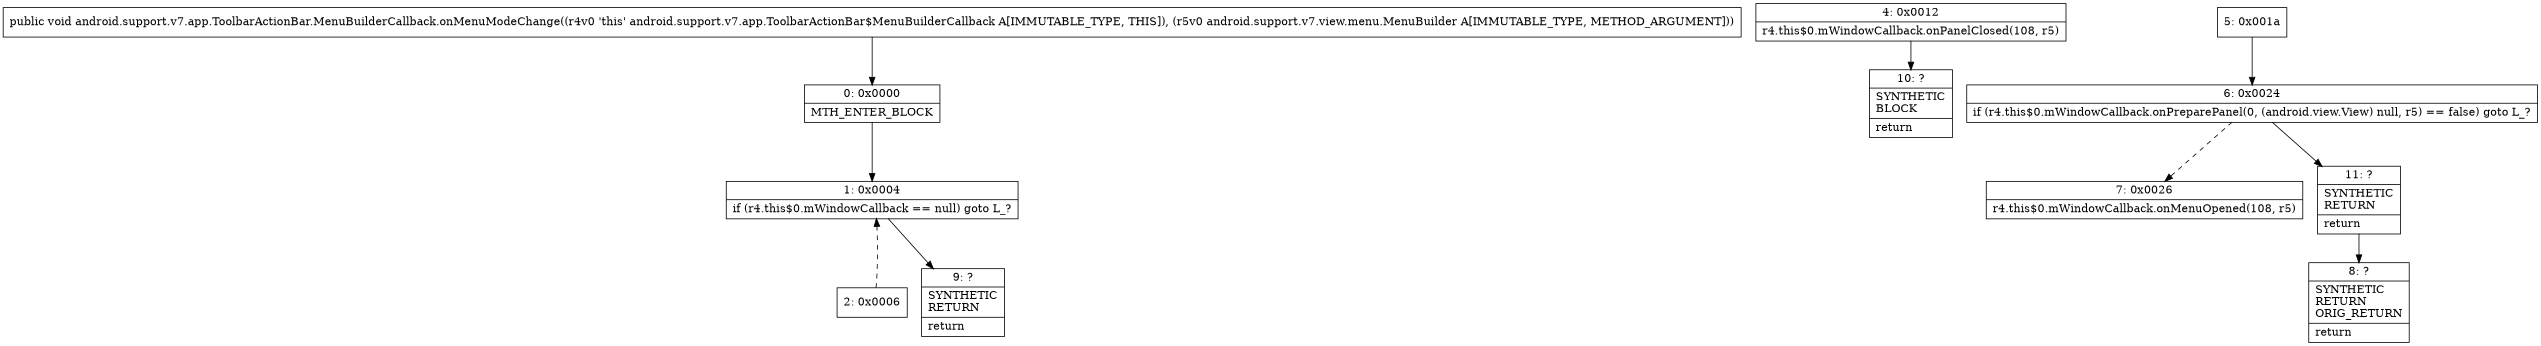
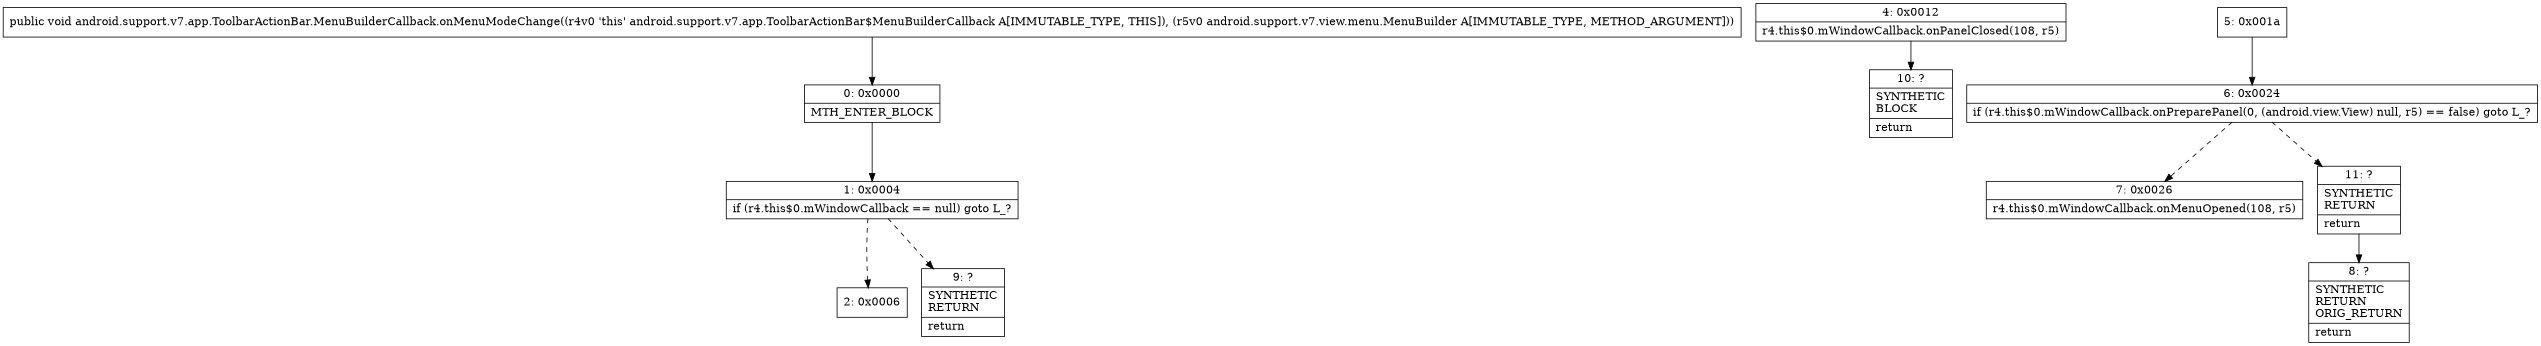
edge "6: 0x0024" -> "11: ?": style solid -> dashed
edge "1: 0x0004" -> "9: ?": style solid -> dashed
edge "2: 0x0006" -> "1: 0x0004": reversed
